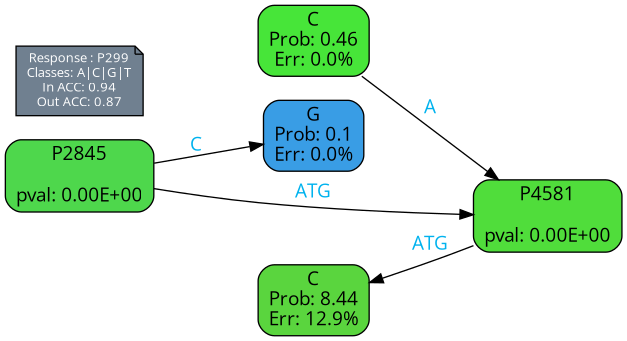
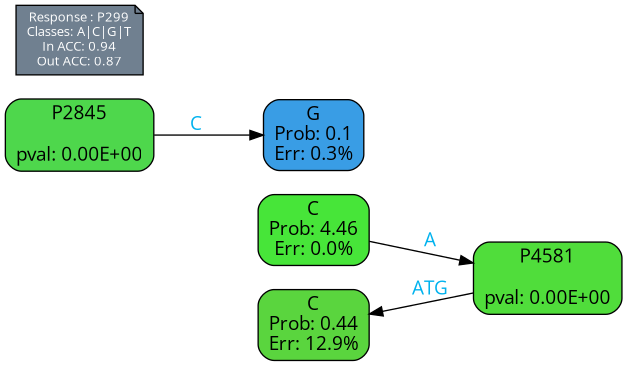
node "C Prob: 0.46 Err: 0.0%": label "C Prob: 0.46 Err: 0.0%" -> "C Prob: 4.46 Err: 0.0%"
node "G Prob: 0.1 Err: 0.0%": label "G Prob: 0.1 Err: 0.0%" -> "G Prob: 0.1 Err: 0.3%"
edge "P2845 pval: 0.00E+00" -> "P4581 pval: 0.00E+00": removed, label "ATG"
node "C Prob: 8.44 Err: 12.9%": label "C Prob: 8.44 Err: 12.9%" -> "C Prob: 0.44 Err: 12.9%"
